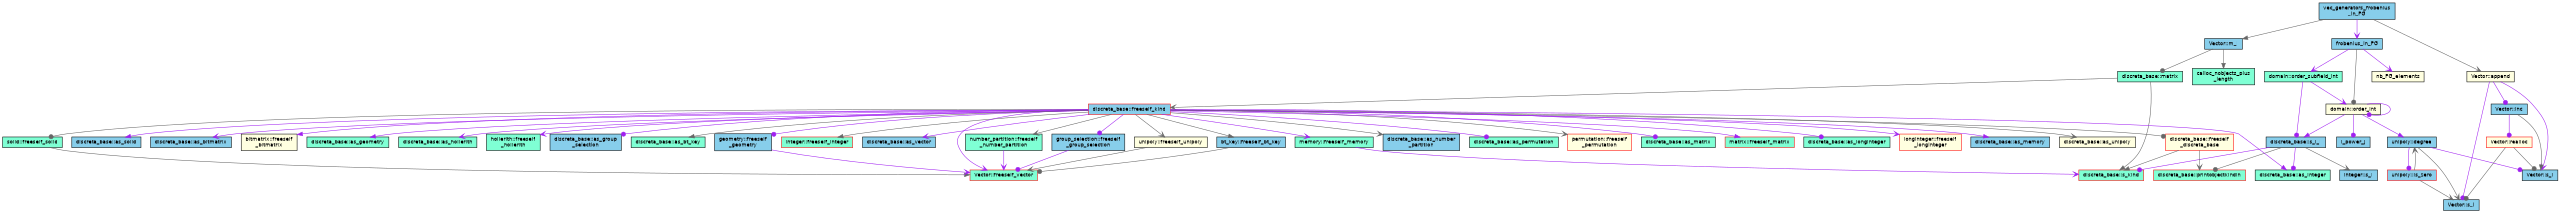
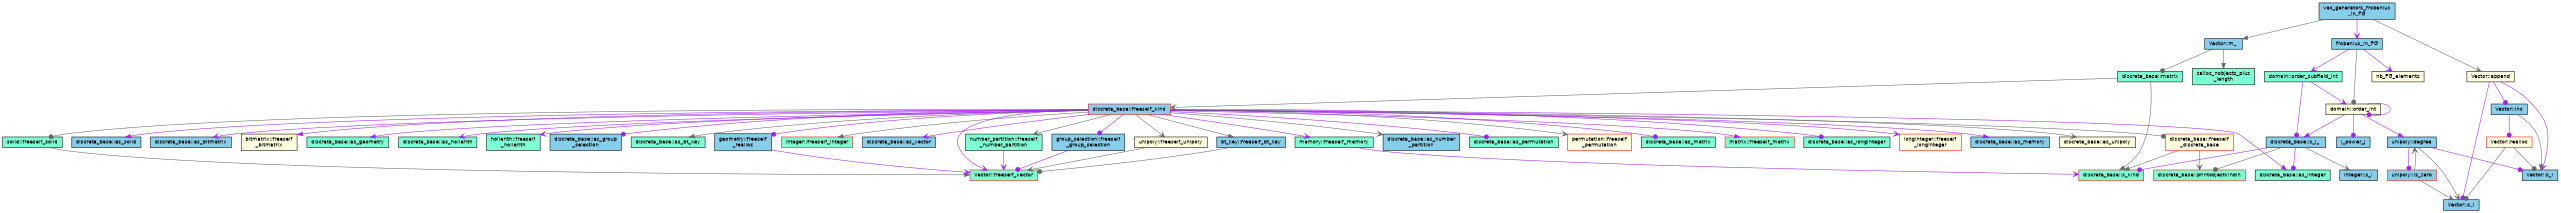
node "geometry::freeself _geometry": label "geometry::freeself _geometry" -> "geometry::freeself _realloc"
